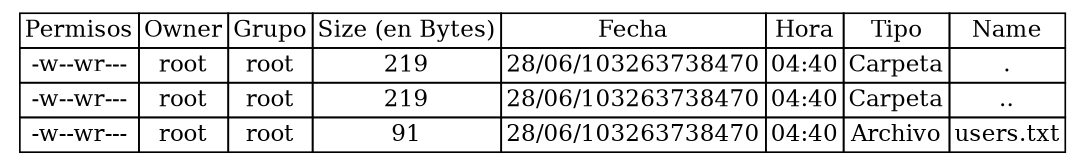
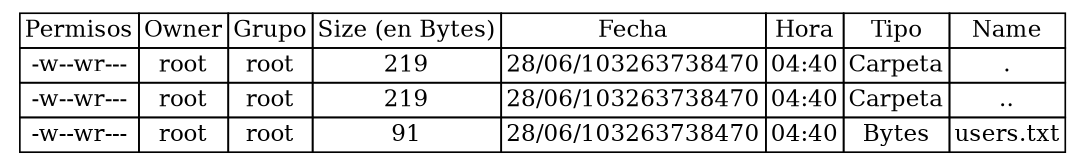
node "Permisos": text "Archivo" -> "Bytes"
